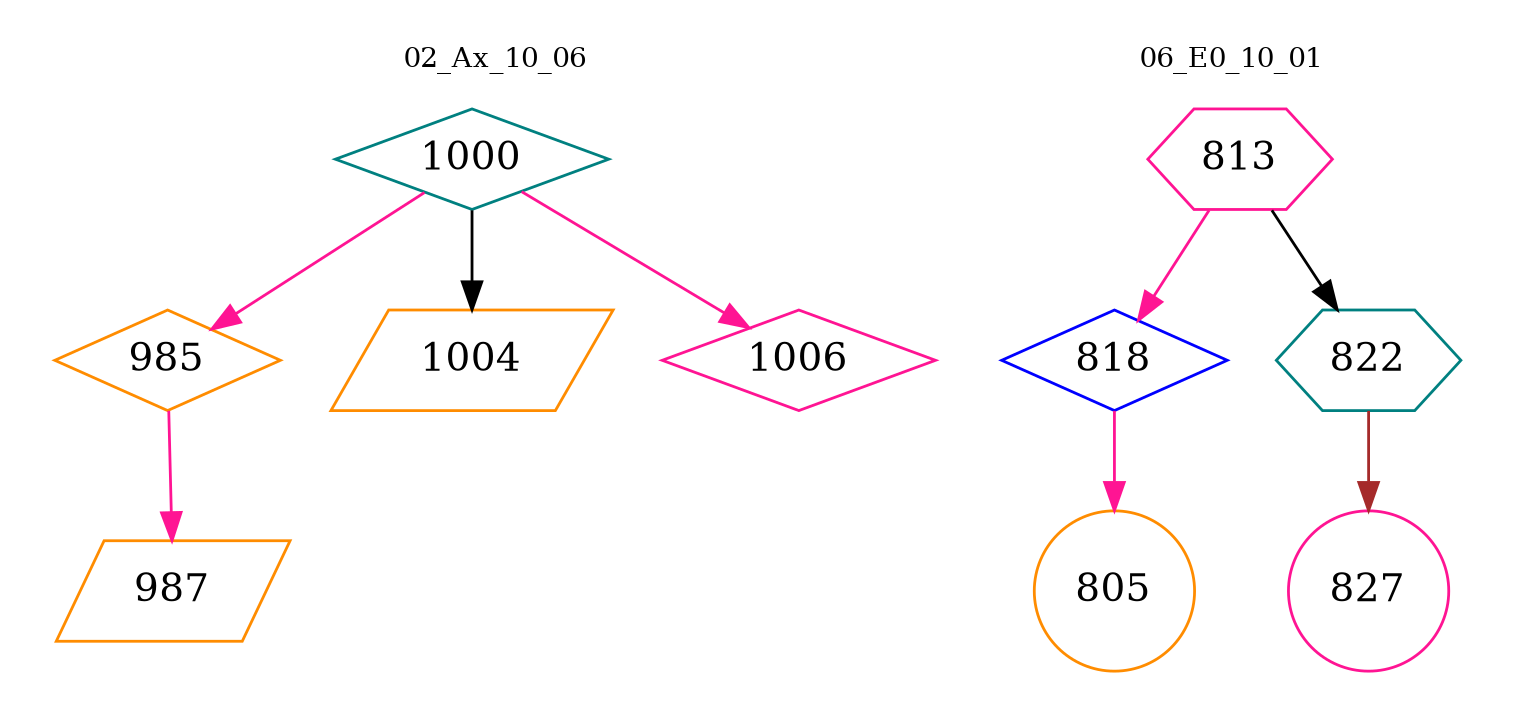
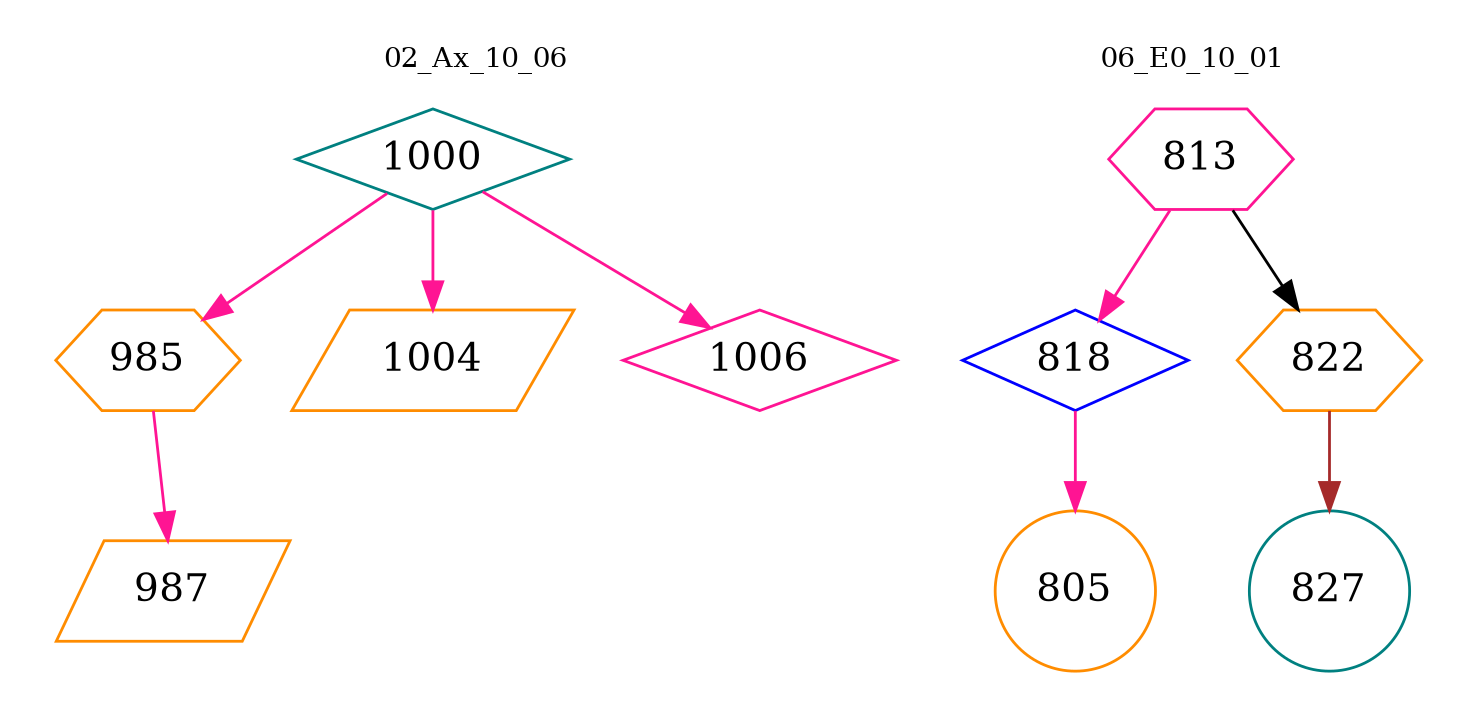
edge "1000" -> "1004": color black -> deeppink
node "985": shape diamond -> hexagon
node "822": color teal -> darkorange
node "827": color deeppink -> teal
